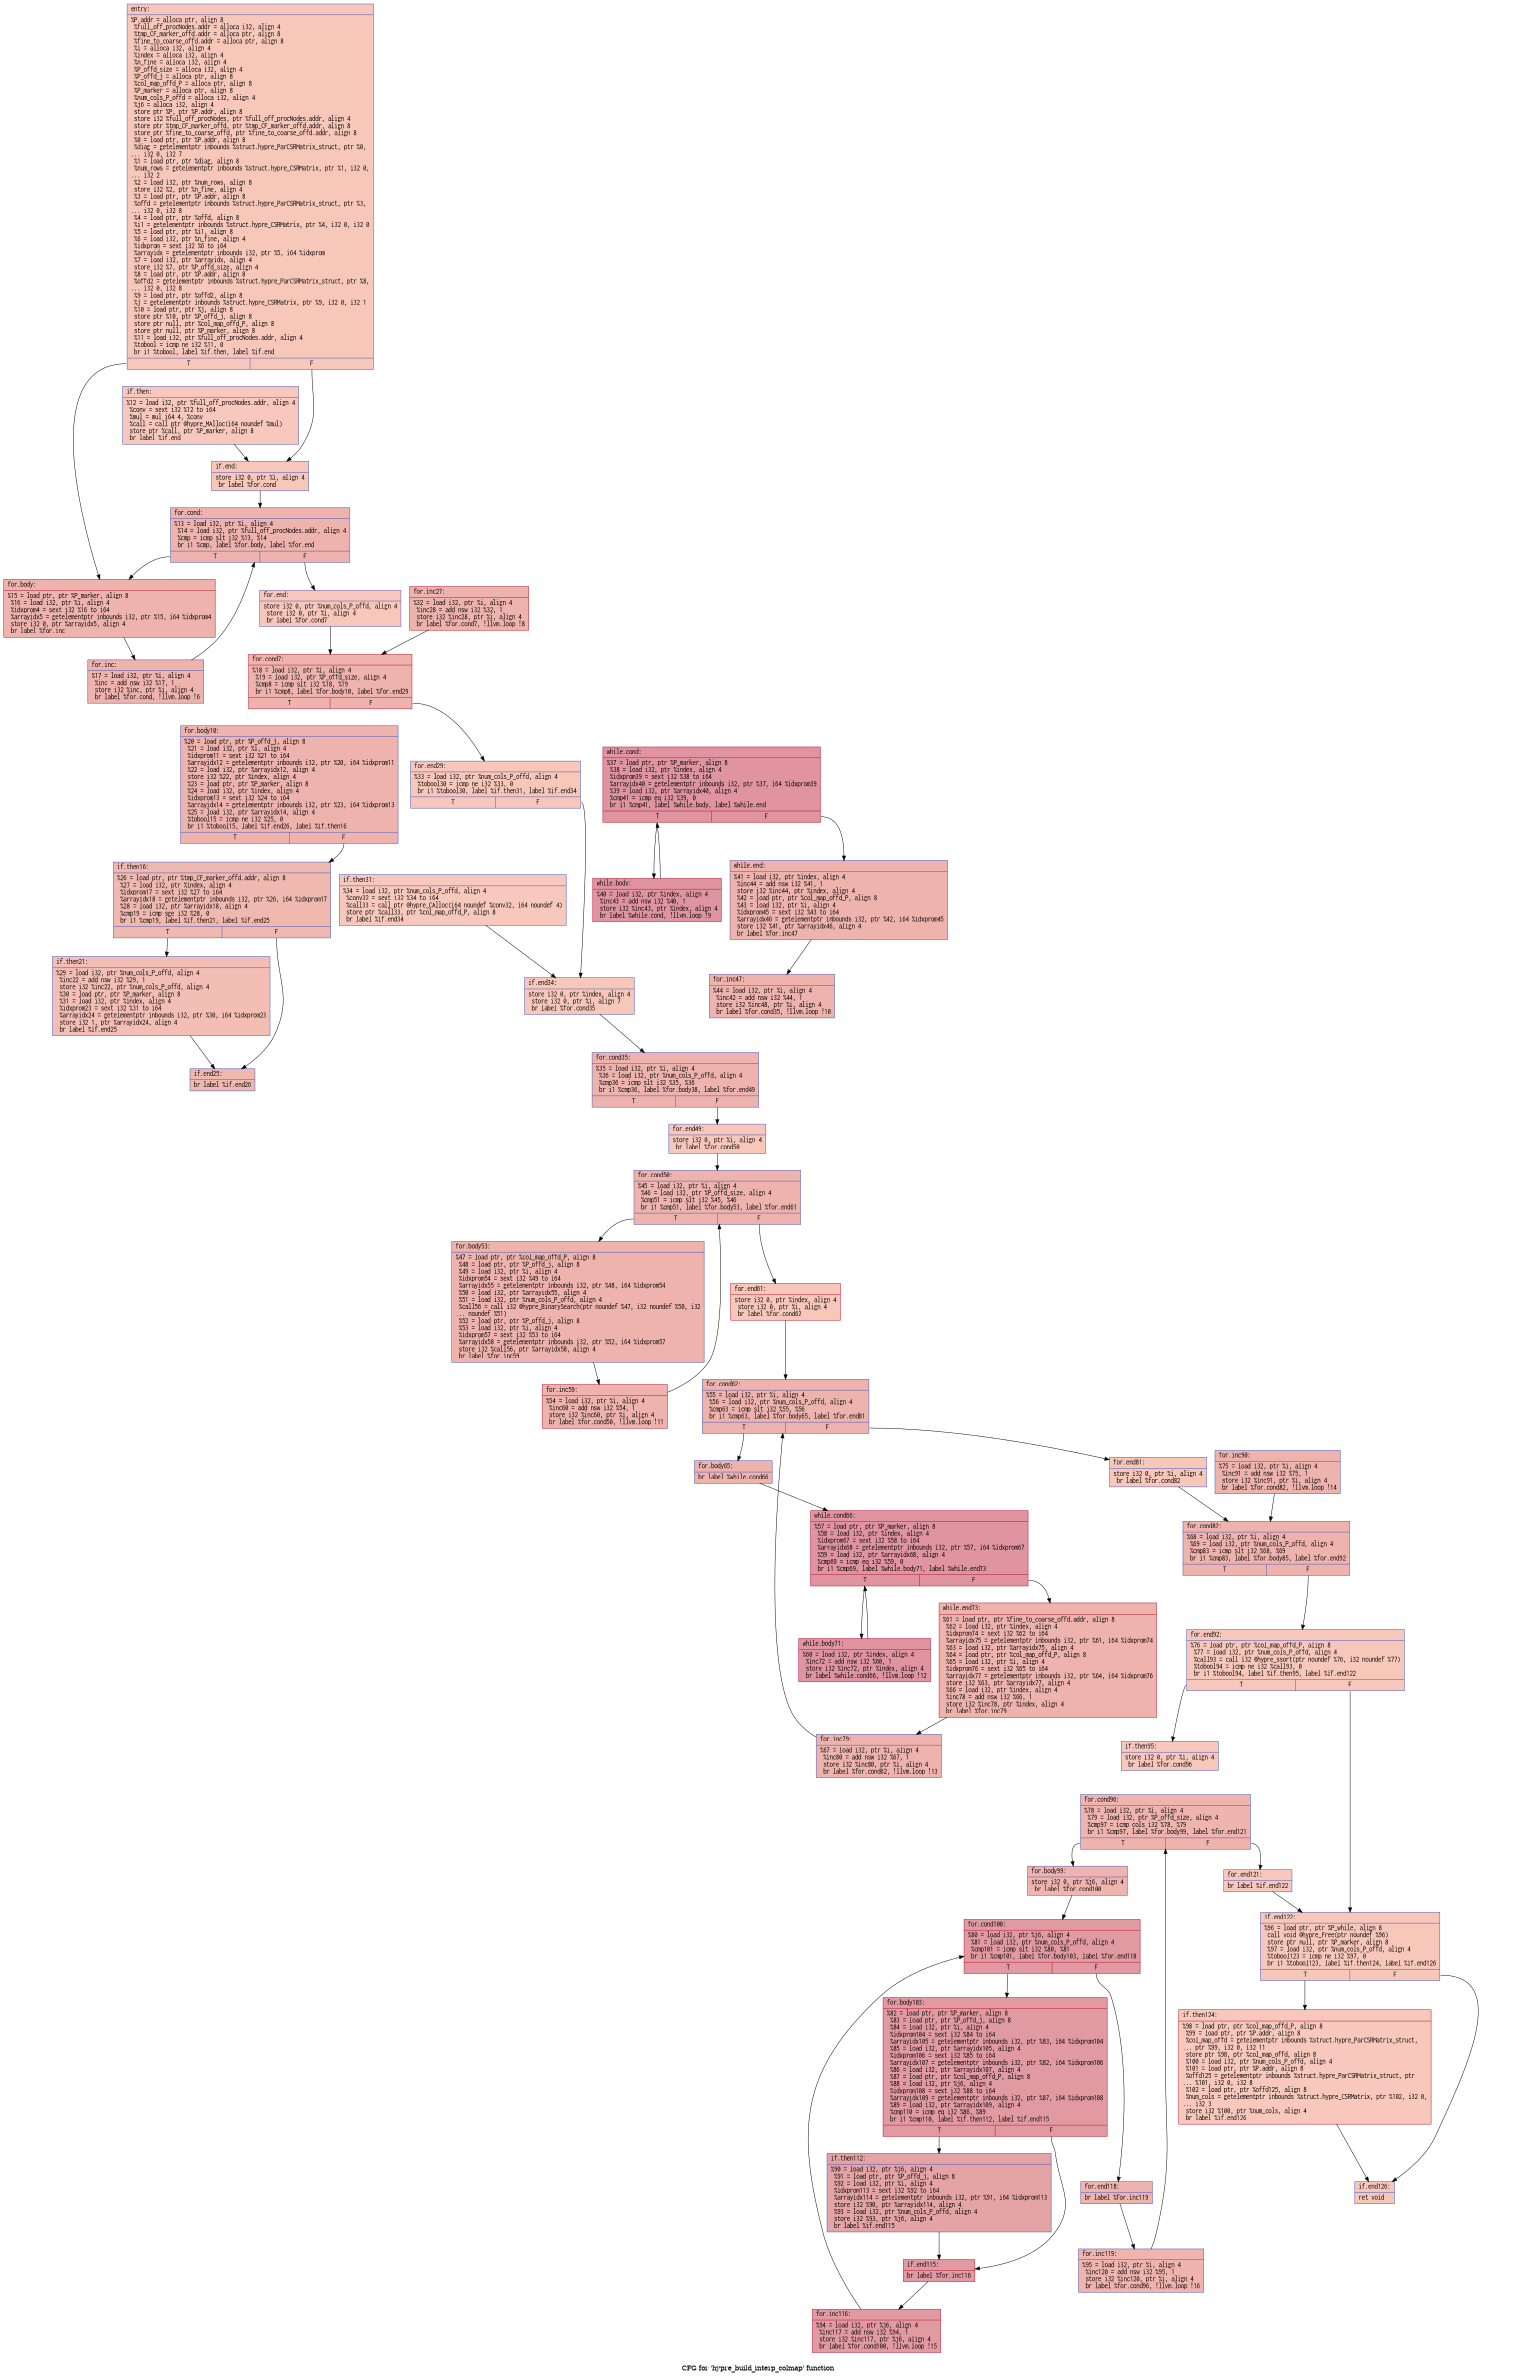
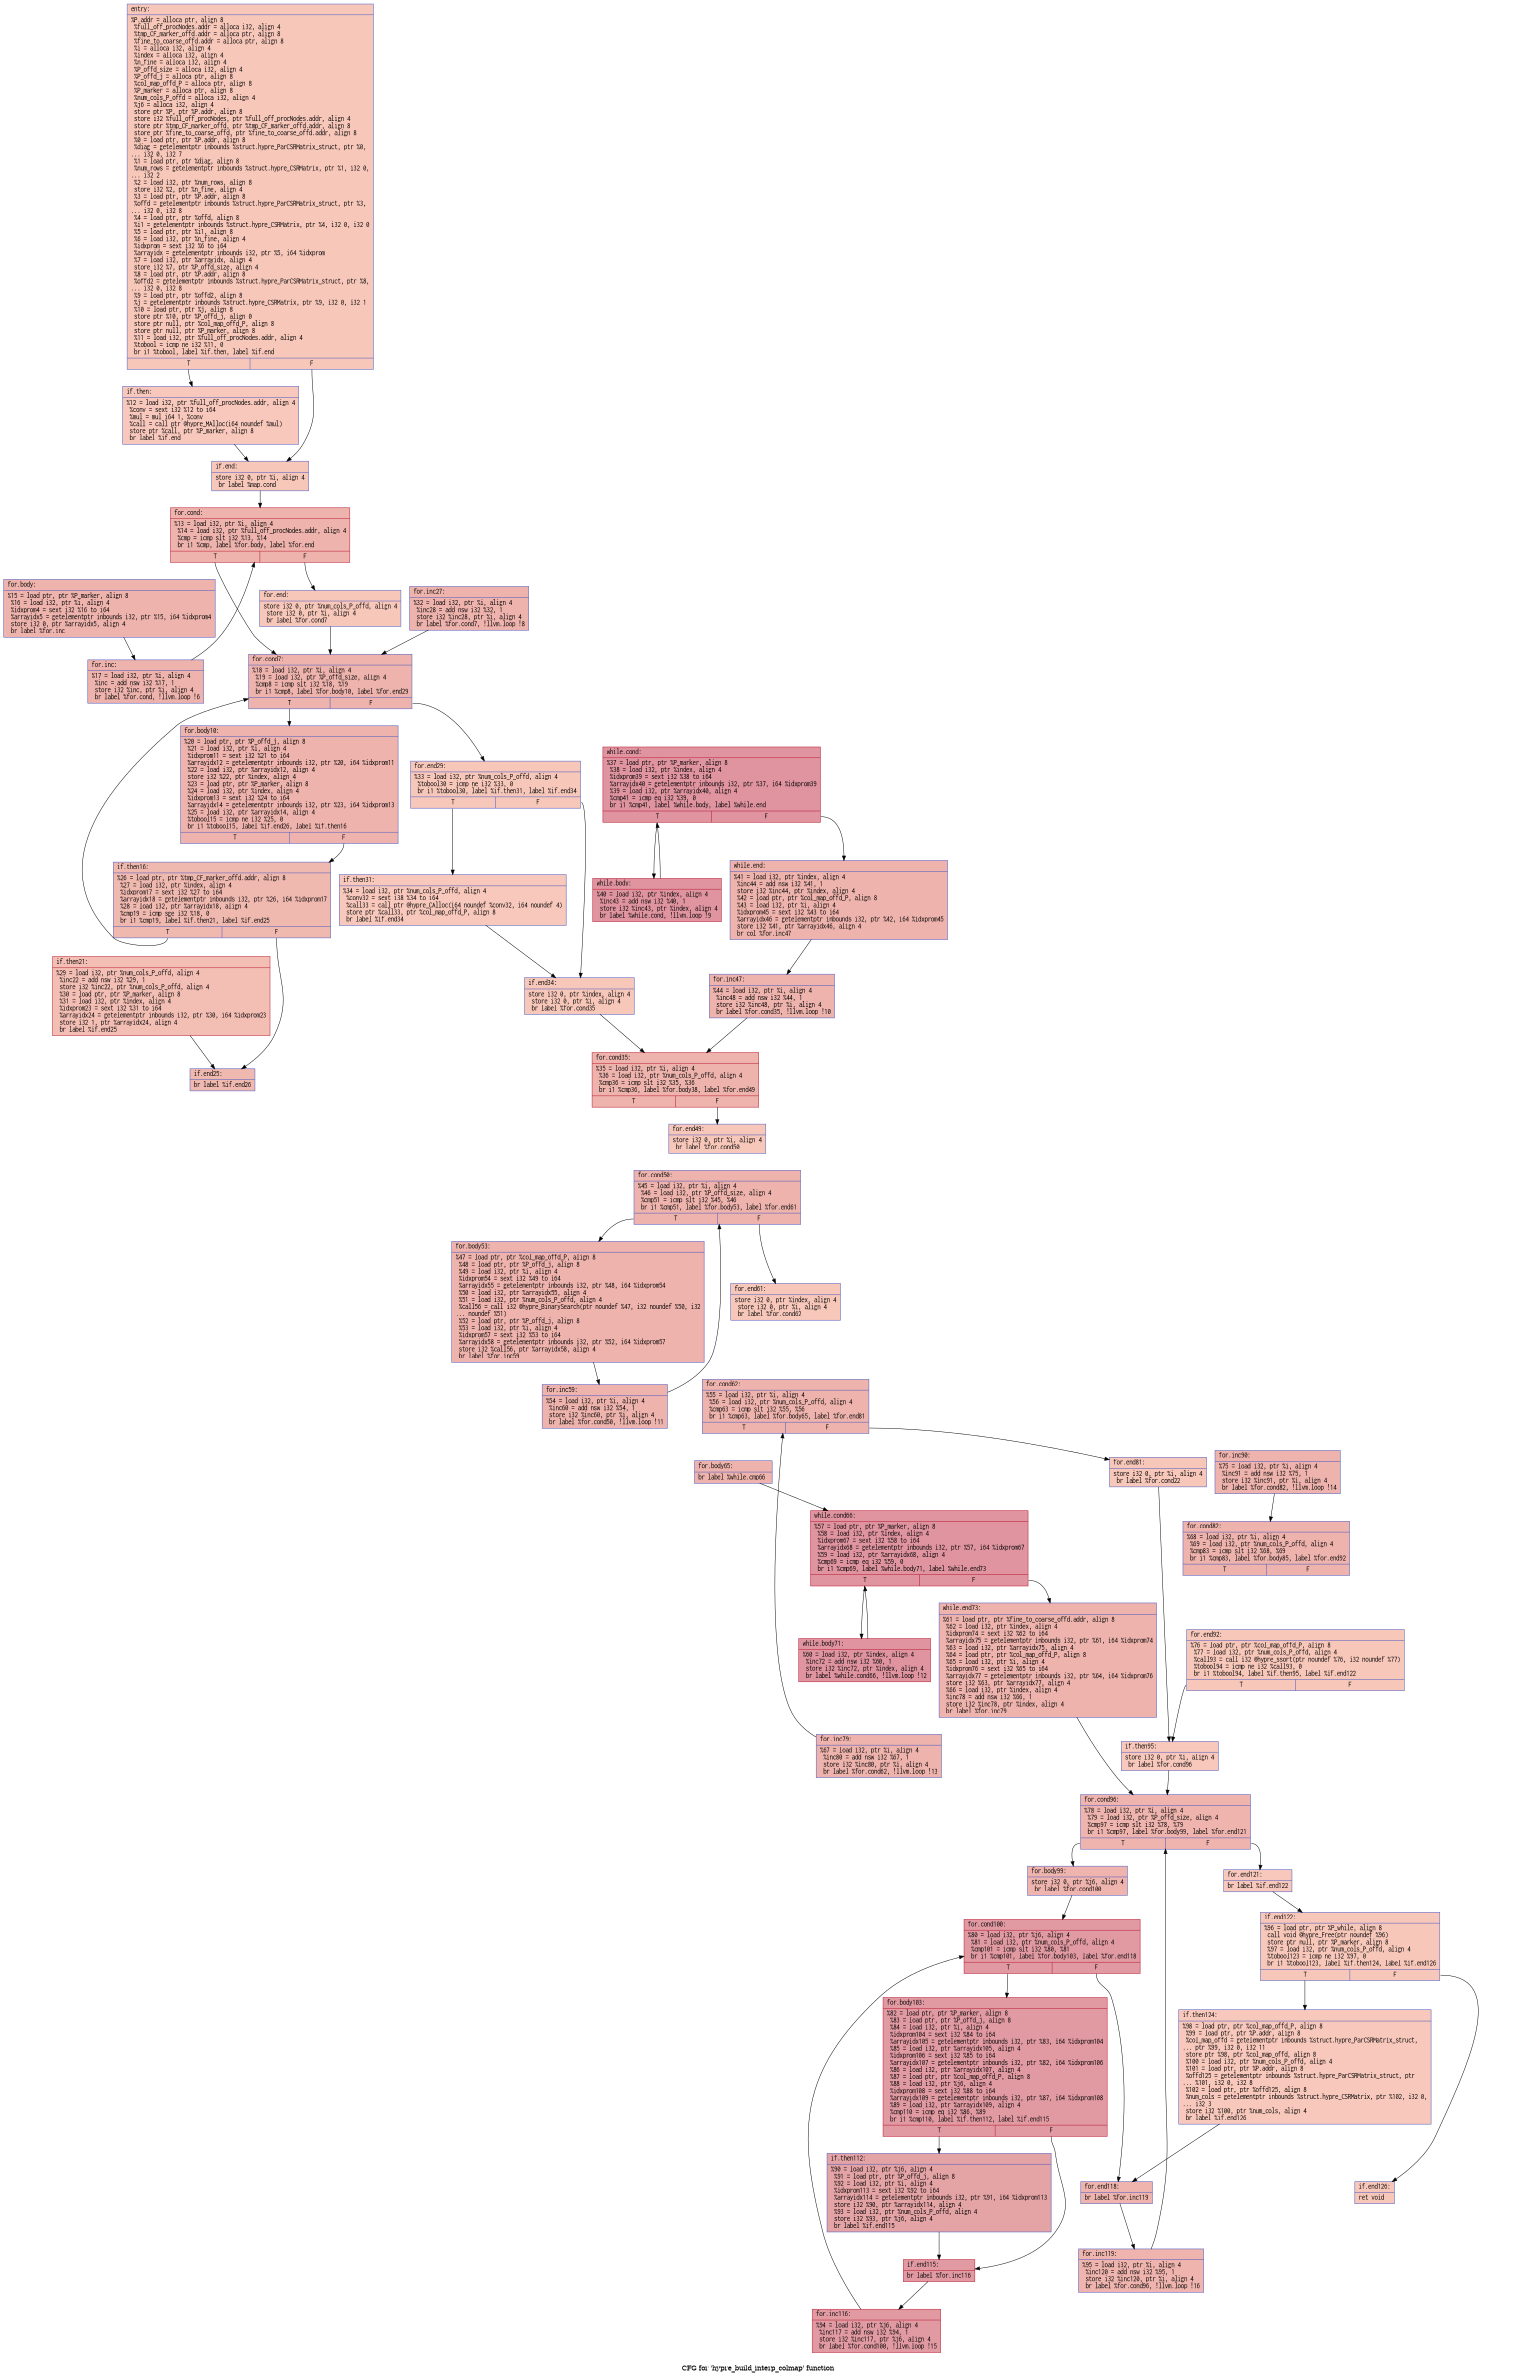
node "entry:": text "store ptr %10, ptr %P_offd_j, align 8" -> "store ptr %10, ptr %P_offd_j, align 0"
node "if.then:": text "%mul = mul i64 4, %conv" -> "%mul = mul i64 1, %conv"
edge "entry:" -> "for.body:": now "entry:" -> "if.then:"
node "if.end:": text "br label %for.cond" -> "br label %map.cond"
node "for.cond:": color #3d50c3ff -> #b70d28ff
edge "for.cond:" -> "for.body:": now "for.cond:" -> "for.cond7:"
node "for.body:": color #b70d28ff -> #3d50c3ff
node "for.inc27:": color #b70d28ff -> #3d50c3ff
node "for.cond7:": color #b70d28ff -> #3d50c3ff
edge "for.cond7:" -> "for.body10:": added
edge "for.end29:" -> "if.then31:": added
node "if.then31:": text "%conv32 = sext i32 %34 to i64" -> "%conv32 = sext i38 %34 to i64"
node "if.then16:": text "%cmp19 = icmp sge i32 %28, 0" -> "%cmp19 = icmp sge i32 %18, 0"
node "while.end:": text "br label %for.inc47" -> "br col %for.inc47"
edge "if.then16:" -> "if.then21:": now "if.then16:" -> "for.cond7:"
node "if.then21:": color #3d50c3ff -> #b70d28ff
node "for.inc47:": text "%inc42 = add nsw i32 %44, 1" -> "%inc48 = add nsw i32 %44, 1"
node "if.end34:": text "store i32 0, ptr %i, align 7" -> "store i32 0, ptr %i, align 4"
edge "for.inc47:" -> "for.cond35:": added
node "for.cond35:": color #3d50c3ff -> #b70d28ff
edge "for.end49:" -> "for.cond50:": removed
node "for.end61:": color #b70d28ff -> #3d50c3ff
edge "for.end61:" -> "for.cond62:": removed
node "for.inc59:": color #b70d28ff -> #3d50c3ff
edge "for.cond62:" -> "for.body65:": removed
node "for.body65:": text "br label %while.cond66" -> "br label %while.cmp66"
node "for.end81:": text "br label %for.cond82" -> "br label %for.cond22"
edge "for.end81:" -> "for.cond82:": now "for.end81:" -> "if.then95:"
edge "for.cond82:" -> "for.end92:": removed
node "while.end73:": color #b70d28ff -> #3d50c3ff
edge "while.end73:" -> "for.inc79:": now "while.end73:" -> "for.cond96:"
edge "if.then95:" -> "for.cond96:": added
edge "for.end92:" -> "if.end122:": removed
node "for.cond96:": text "%cmp97 = icmp cols i32 %78, %79" -> "%cmp97 = icmp slt i32 %78, %79"
node "if.then124:": color #b70d28ff -> #3d50c3ff
edge "if.then124:" -> "if.end126:": now "if.then124:" -> "for.end118:"
